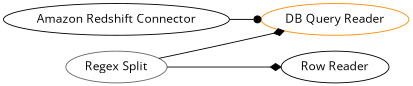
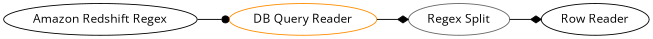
node "Amazon Redshift Connector": label "Amazon Redshift Connector" -> "Amazon Redshift Regex"
edge "Regex Split" -> "DB Query Reader": reversed
